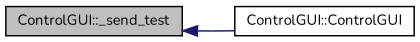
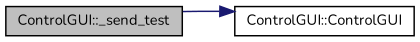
edge "ControlGUI::ControlGUI" -> "ControlGUI::_send_test": reversed
